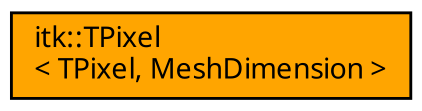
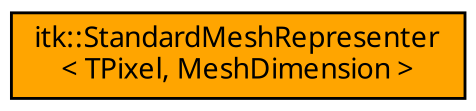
node "itk::TPixel < TPixel, MeshDimension >": label "itk::TPixel < TPixel, MeshDimension >" -> "itk::StandardMeshRepresenter < TPixel, MeshDimension >"
